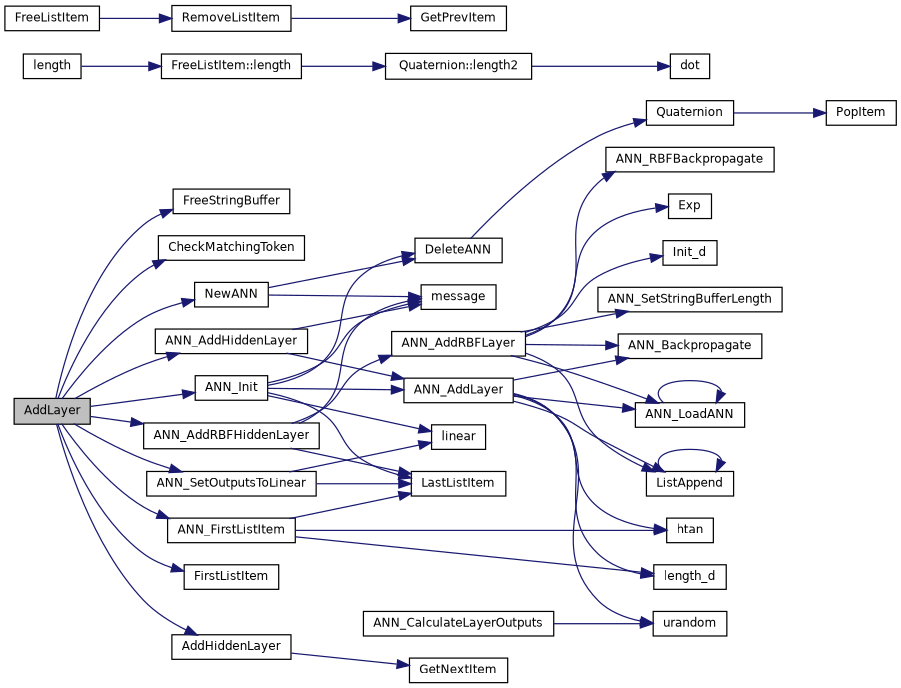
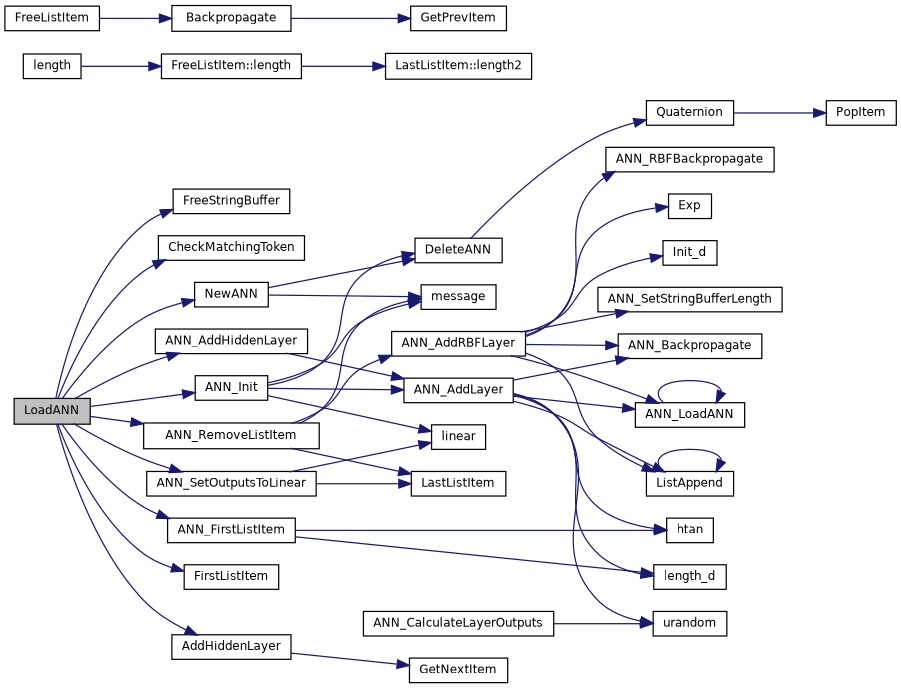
node "RemoveListItem": label "RemoveListItem" -> "Backpropagate"
node "Quaternion::length2": label "Quaternion::length2" -> "LastListItem::length2"
node "dot": removed
edge "ANN_AddHiddenLayer" -> "message": removed
node "AddLayer": label "AddLayer" -> "LoadANN"
edge "ANN_Init" -> "LastListItem": removed
node "ANN_AddRBFHiddenLayer": label "ANN_AddRBFHiddenLayer" -> "ANN_RemoveListItem"
edge "ANN_FirstListItem" -> "LastListItem": removed
